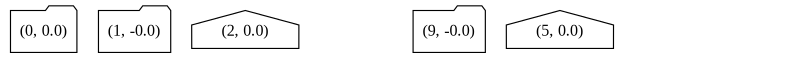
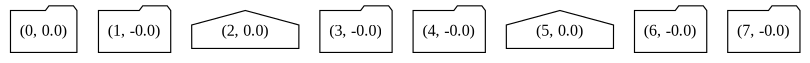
node "(3, -0.0)": added
node "(9, -0.0)": label "(9, -0.0)" -> "(4, -0.0)"
node "(6, -0.0)": added
node "(7, -0.0)": added
